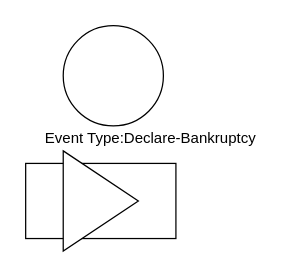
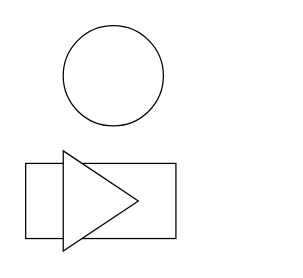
node "Event Type:Declare-Bankruptcy": removed
